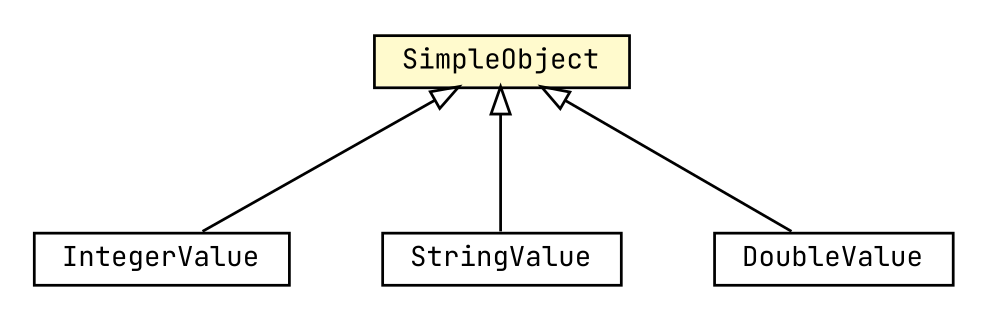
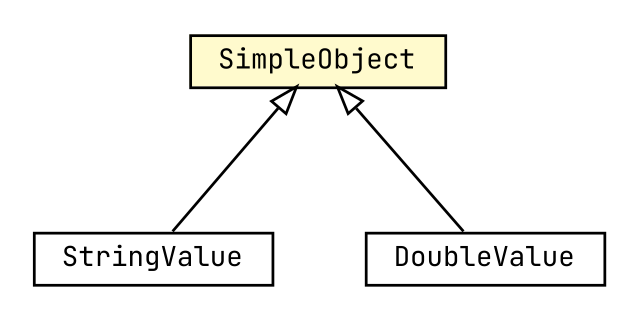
node "IntegerValue": removed
